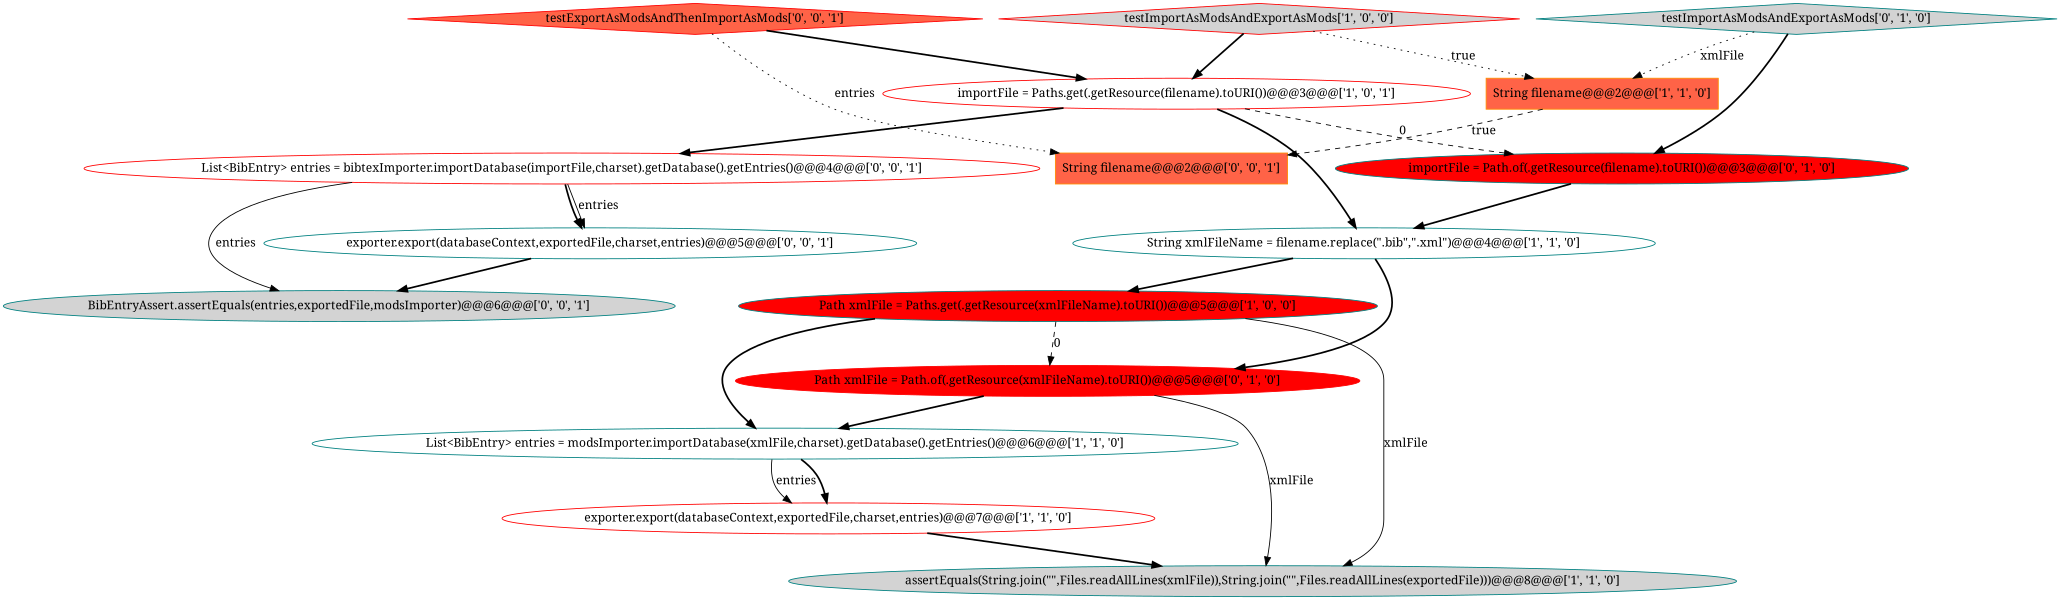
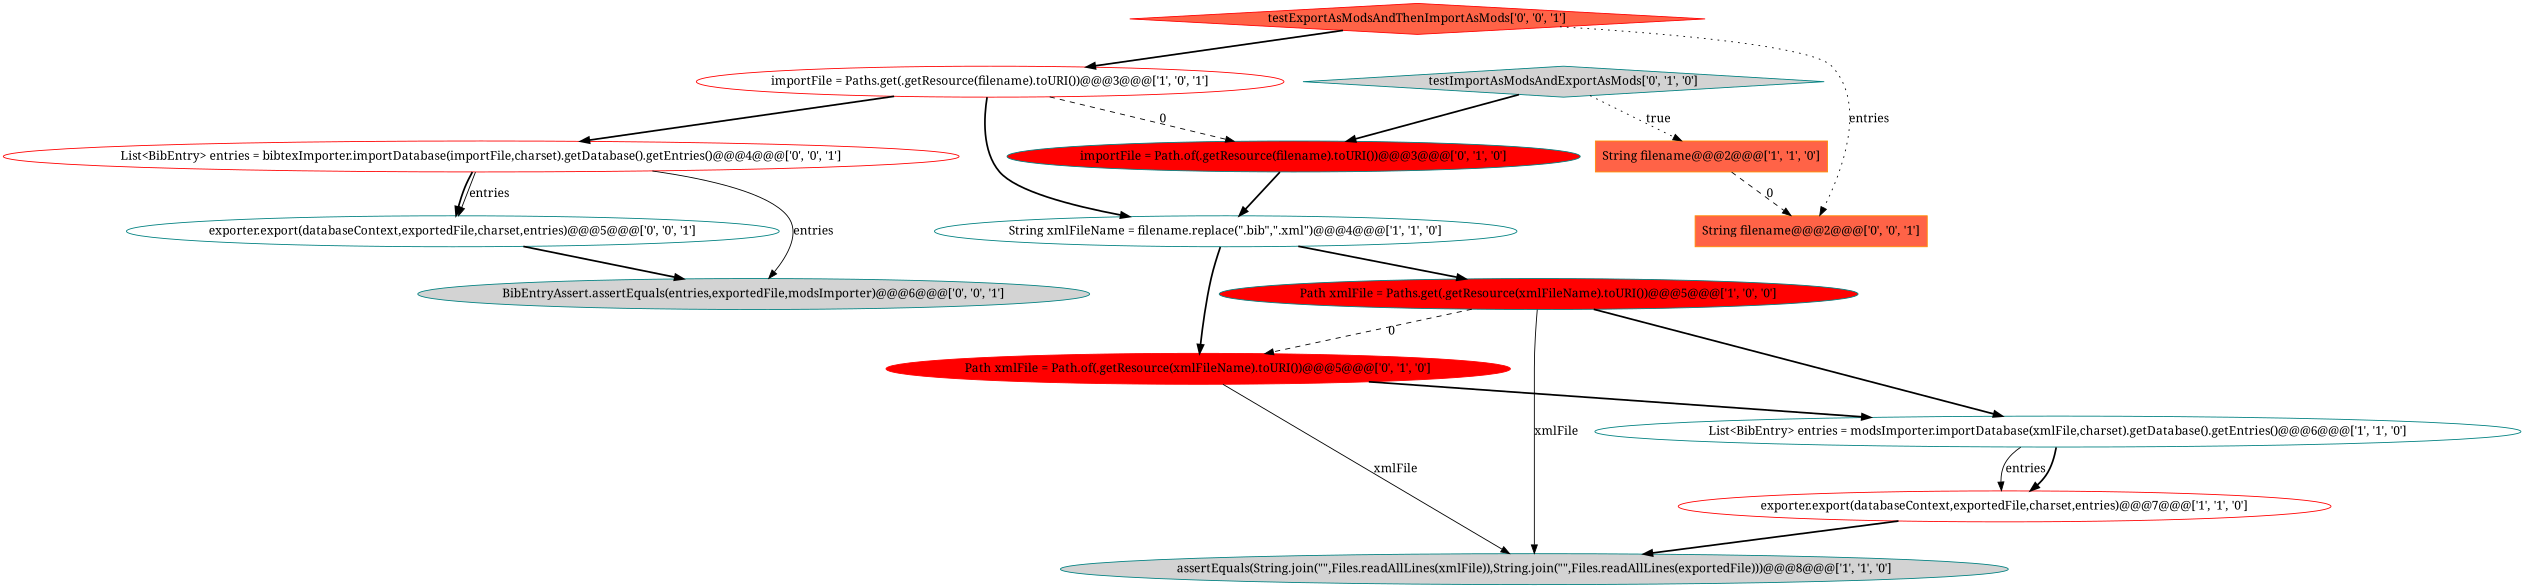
node "testImportAsModsAndExportAsMods['1', '0', '0']": removed
edge "testImportAsModsAndExportAsMods['0', '1', '0']" -> "String filename@@@2@@@['1', '1', '0']": label "xmlFile" -> "true"
edge "String filename@@@2@@@['1', '1', '0']" -> "String filename@@@2@@@['0', '0', '1']": label "true" -> "0"
